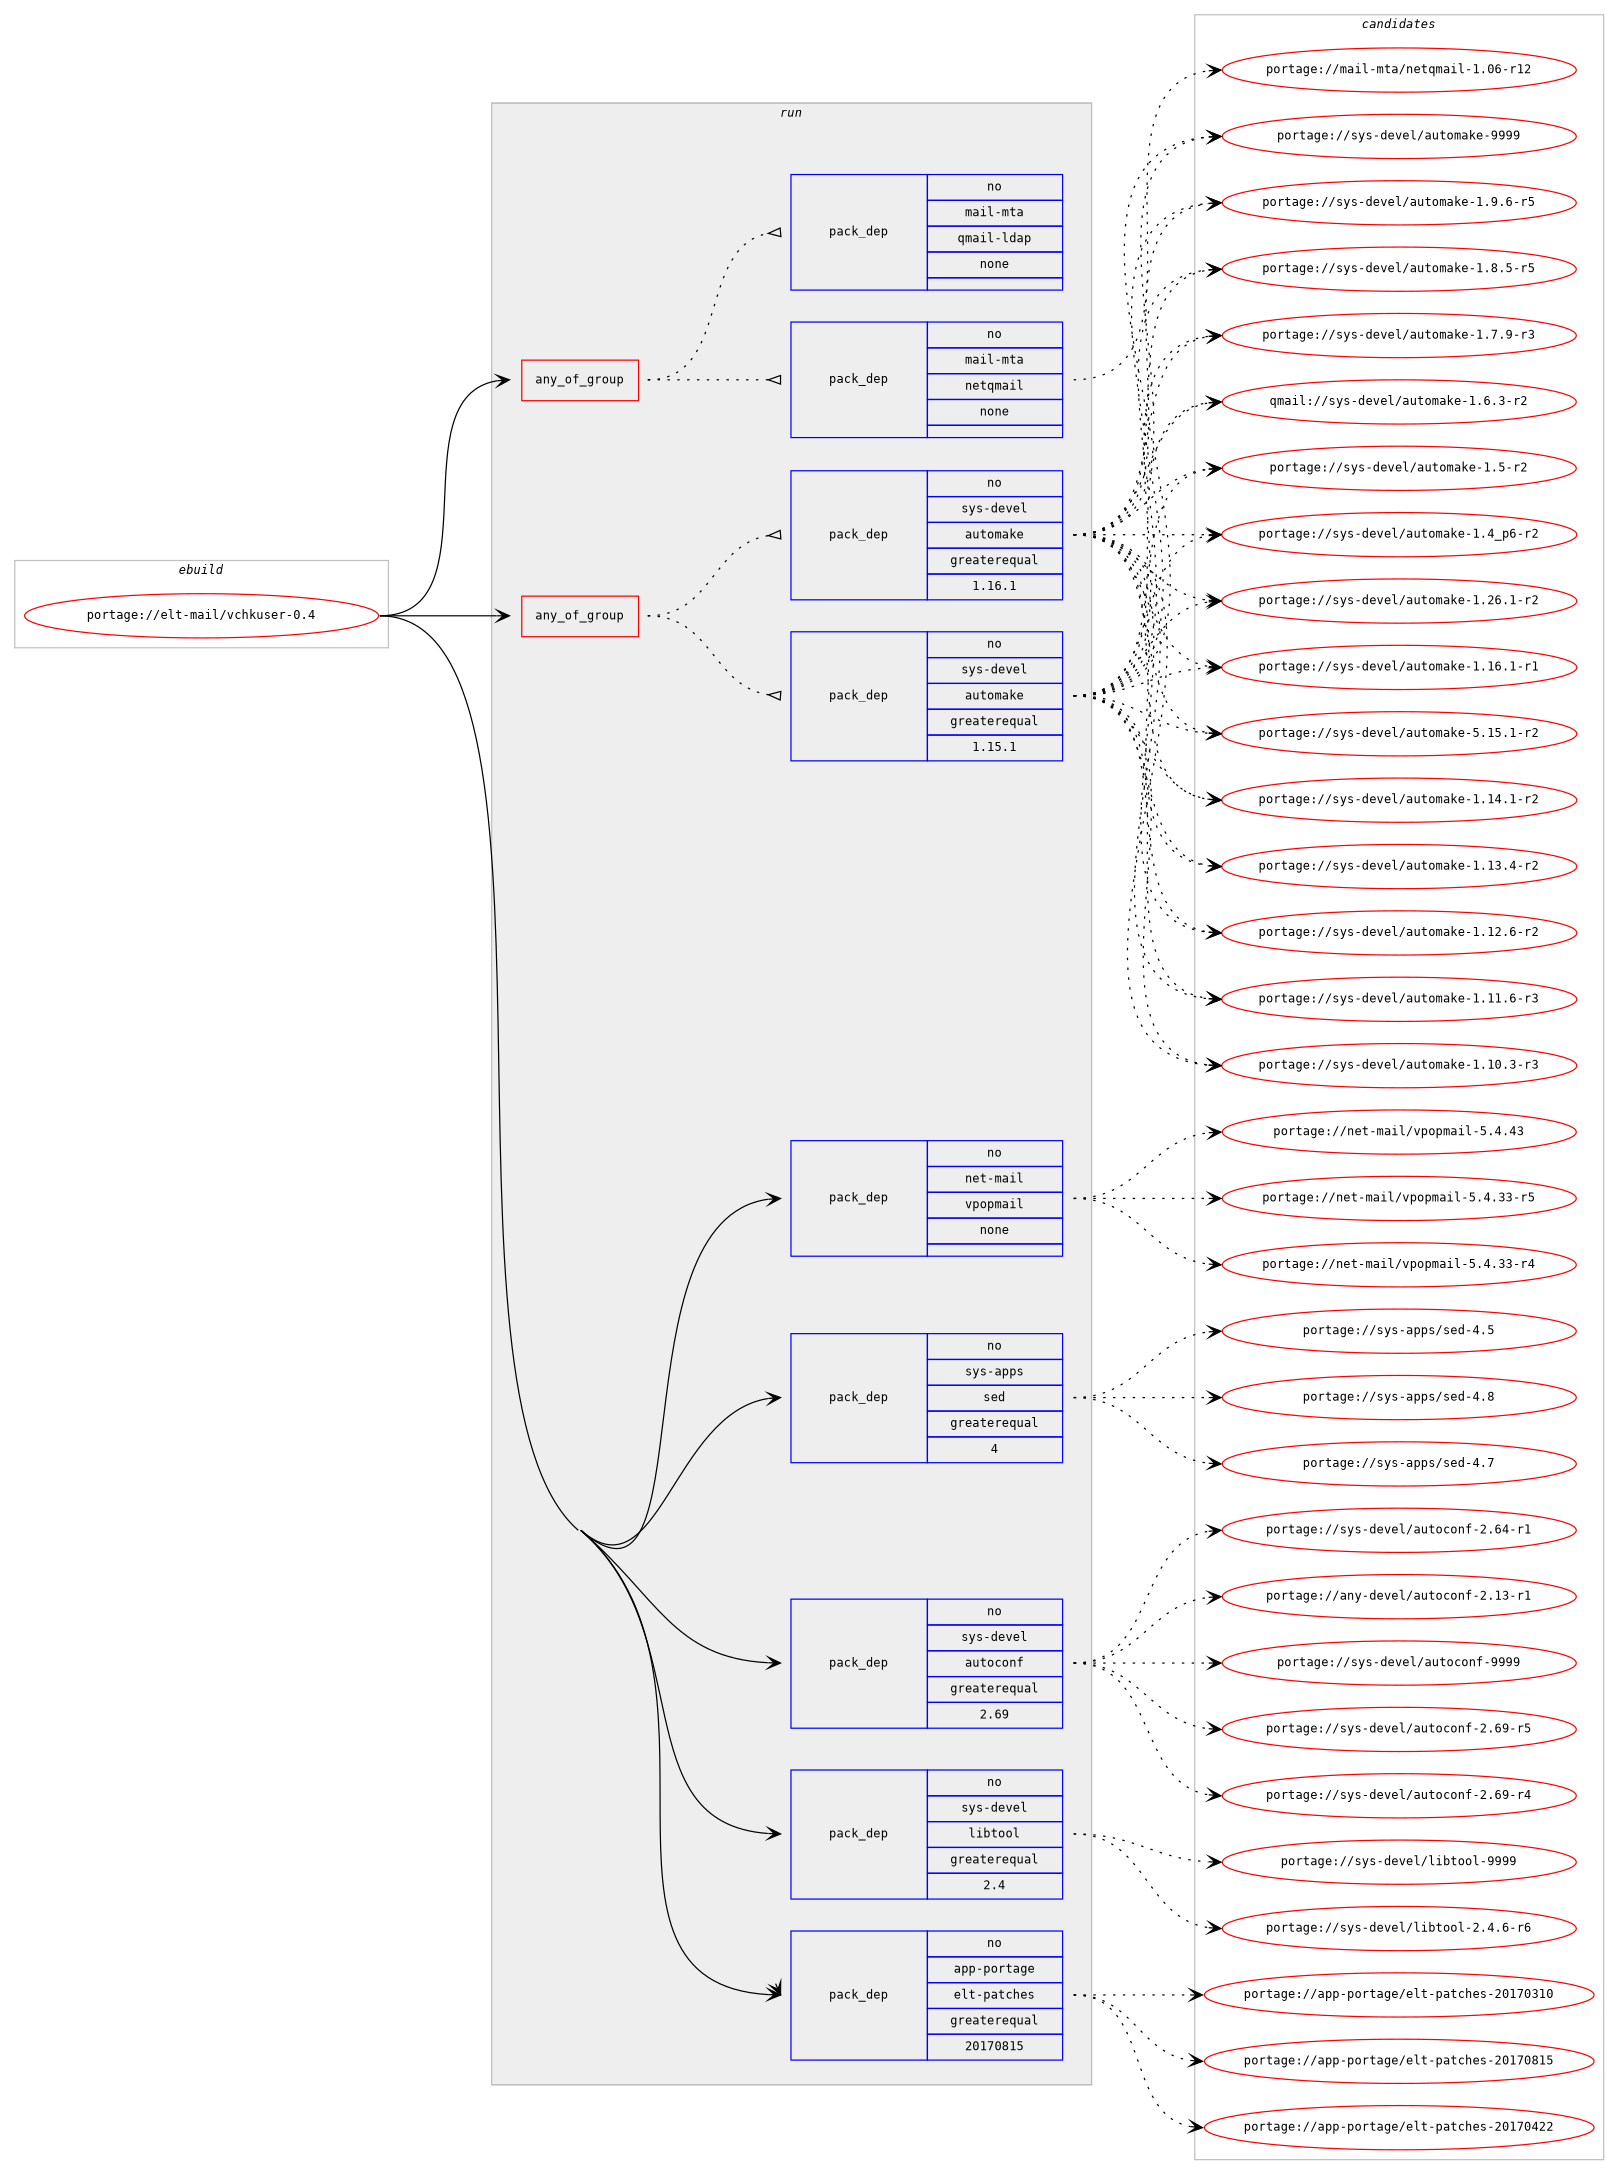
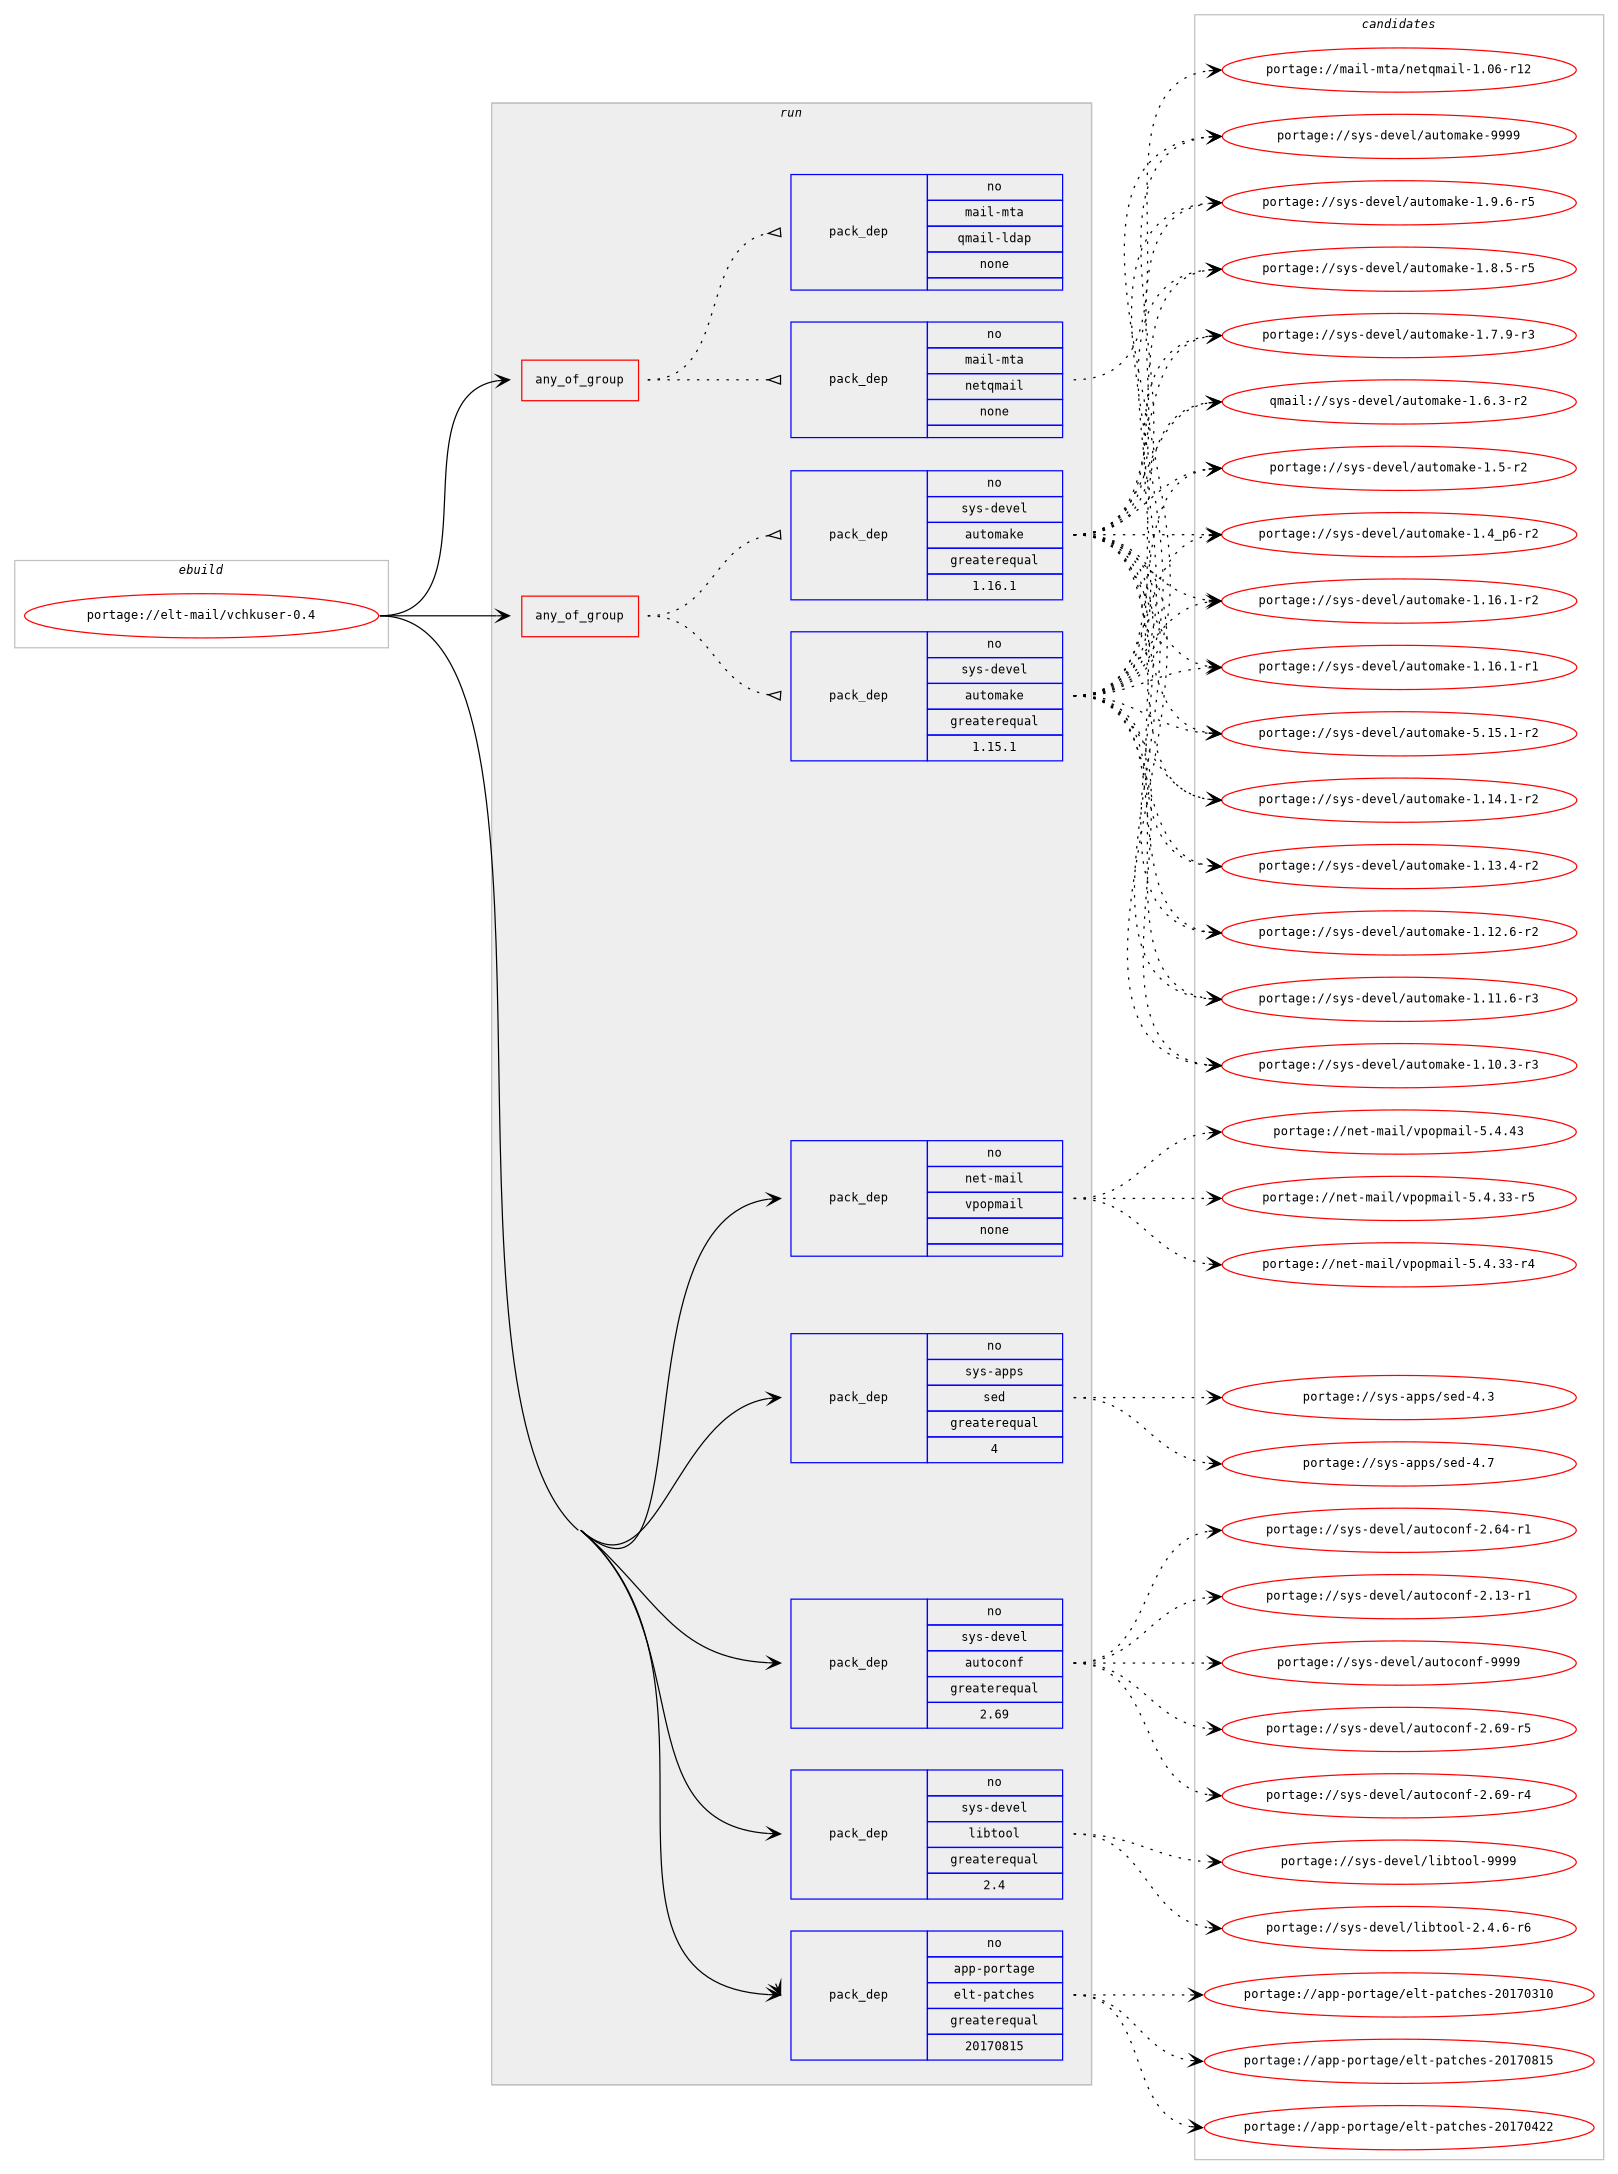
node "portage://sys-devel/automake-1.26.1-r2": label "portage://sys-devel/automake-1.26.1-r2" -> "portage://sys-devel/automake-1.16.1-r2"
node "portage://sys-apps/sed-4.5": removed
node "portage://sys-apps/sed-4.8": label "portage://sys-apps/sed-4.8" -> "portage://sys-apps/sed-4.3"
node "portage://any-devel/autoconf-2.13-r1": label "portage://any-devel/autoconf-2.13-r1" -> "portage://sys-devel/autoconf-2.13-r1"
